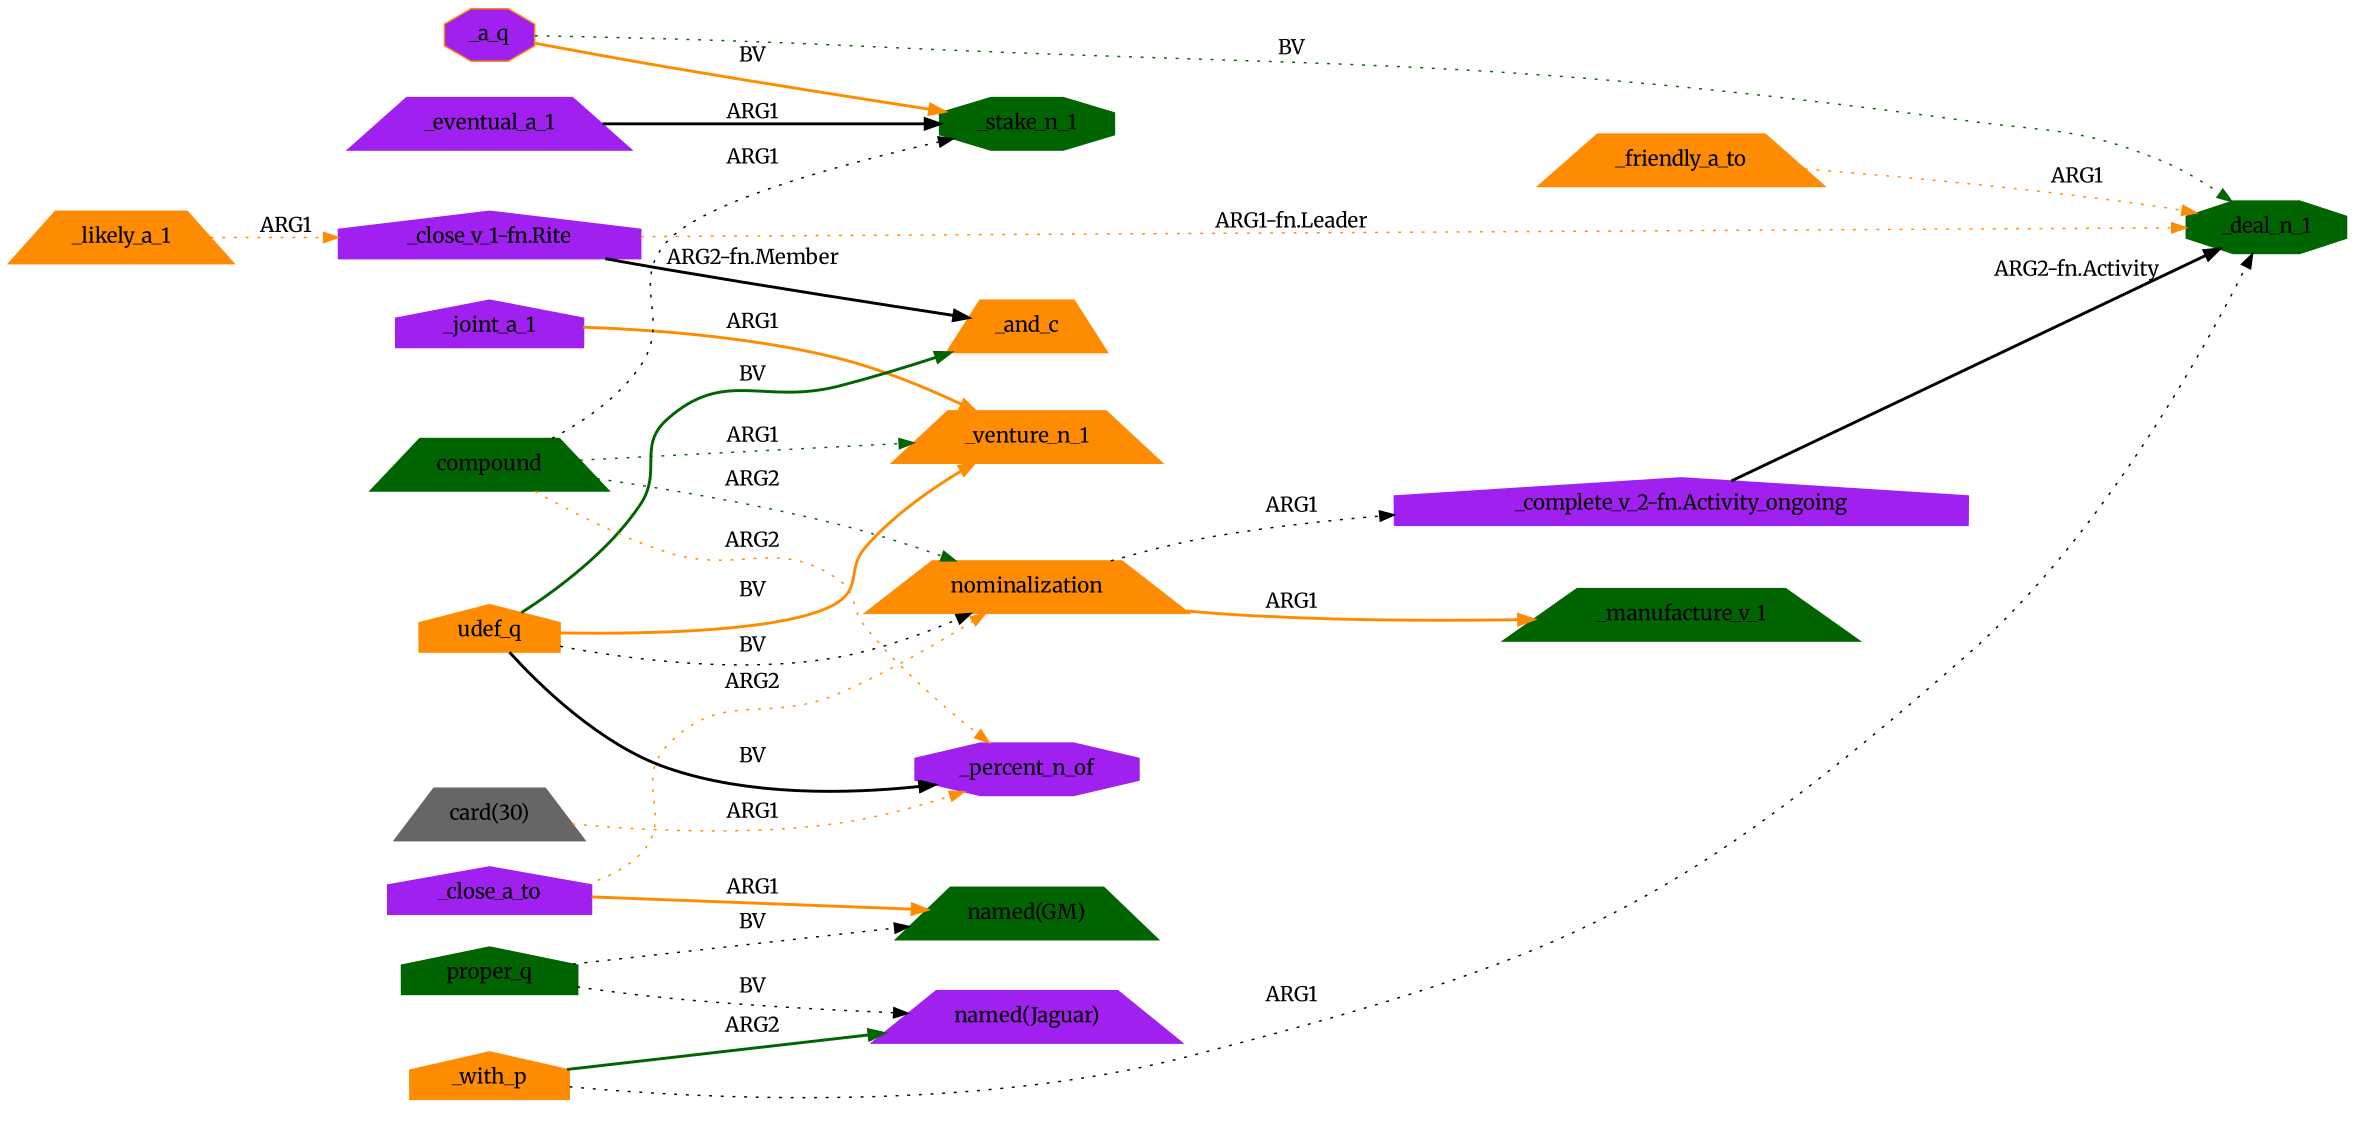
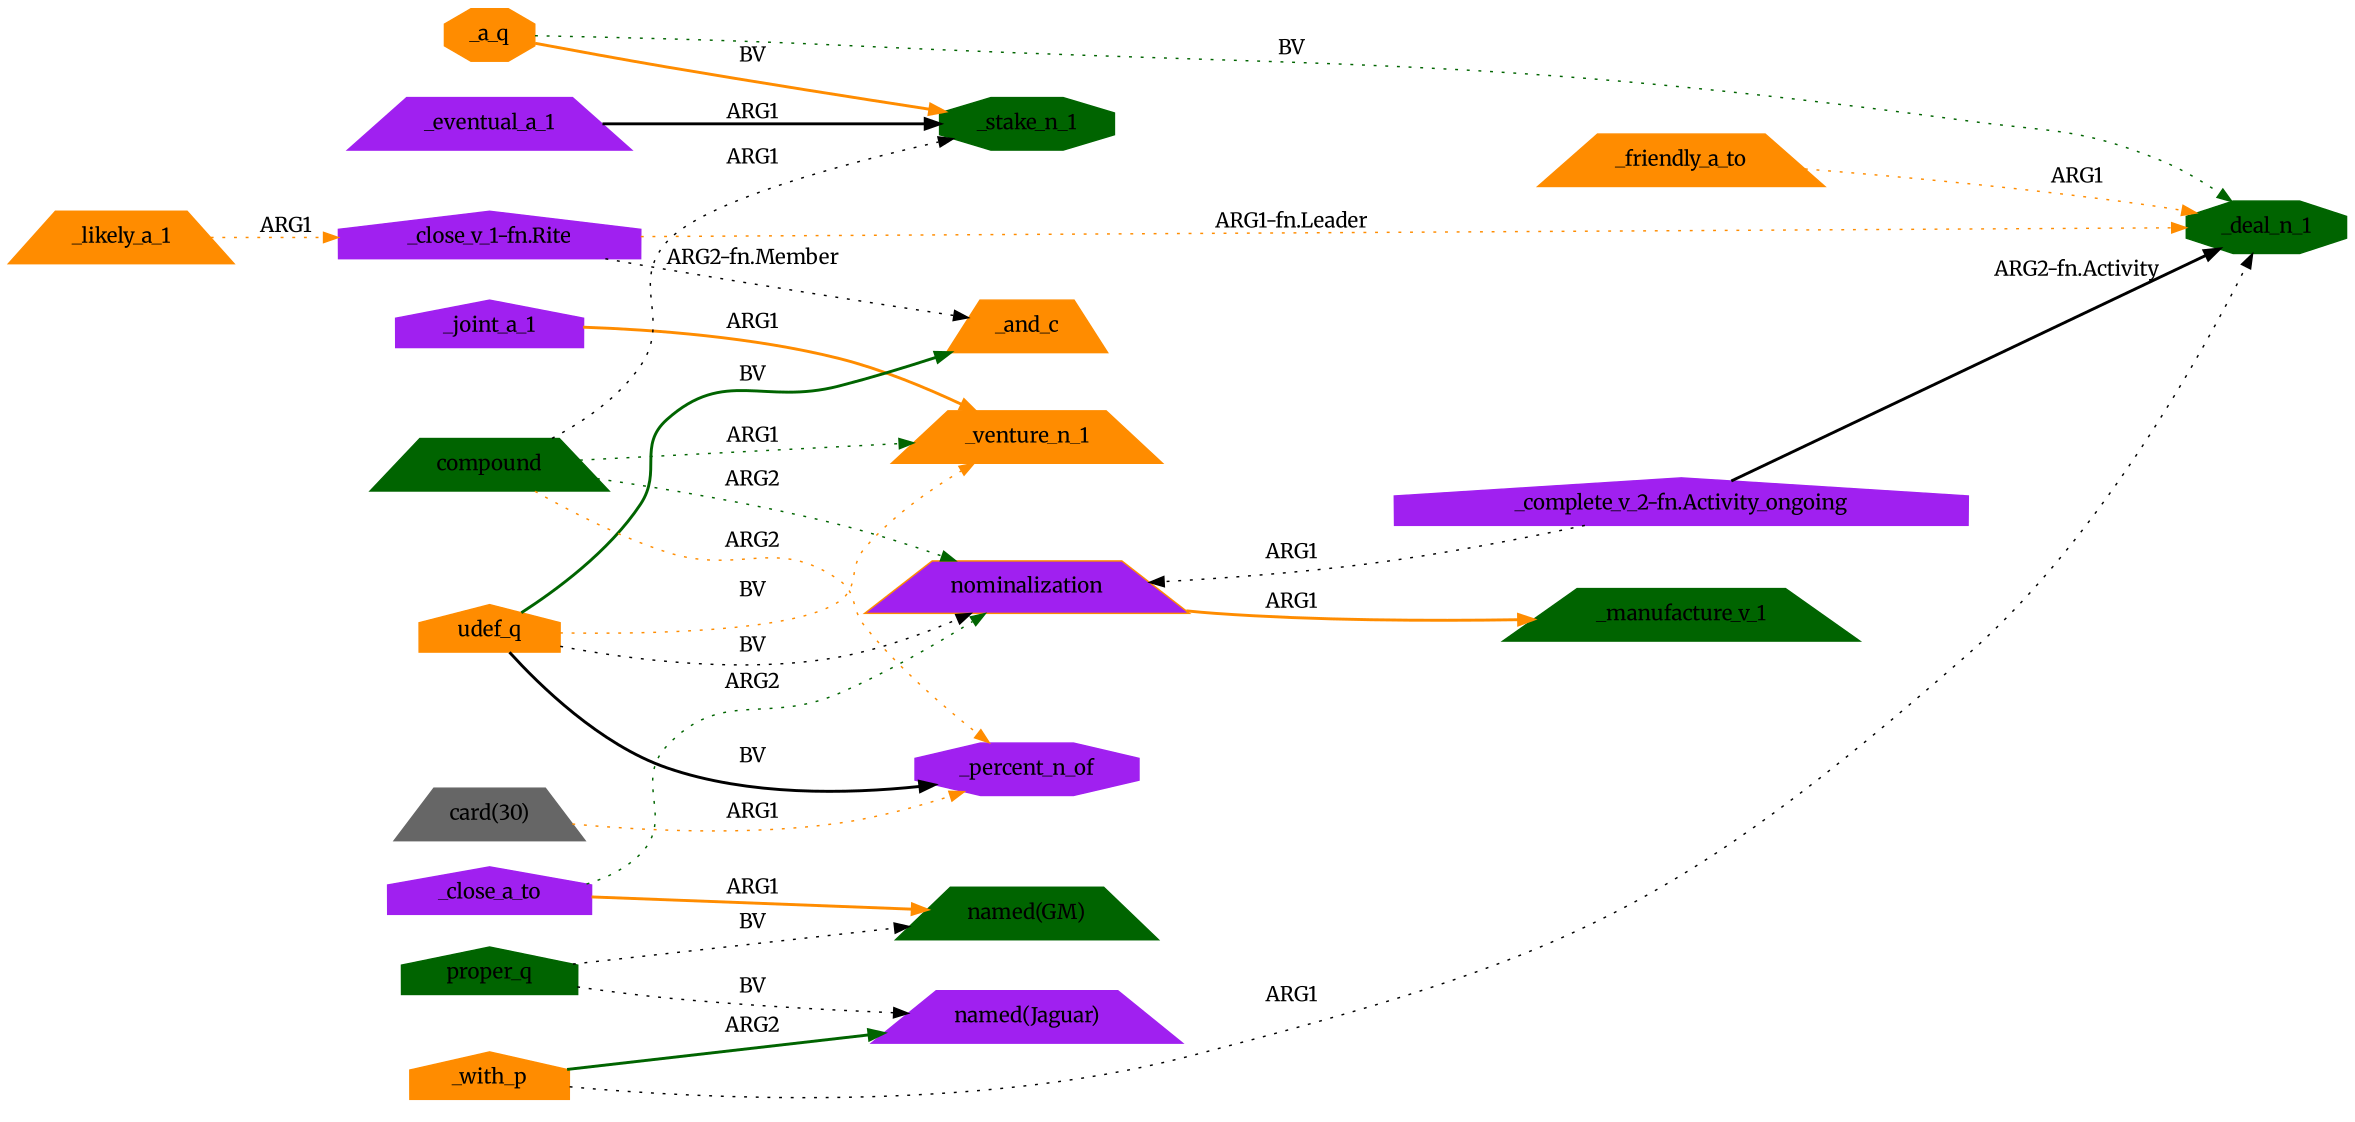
node "_a_q": fillcolor purple -> darkorange
edge "_close_v_1-fn.Rite" -> "_and_c": style bold -> dotted
edge "nominalization" -> "_complete_v_2-fn.Activity_ongoing": reversed
node "nominalization": fillcolor darkorange -> purple
edge "udef_q" -> "_venture_n_1": style bold -> dotted
edge "_close_a_to" -> "nominalization": color darkorange -> darkgreen
